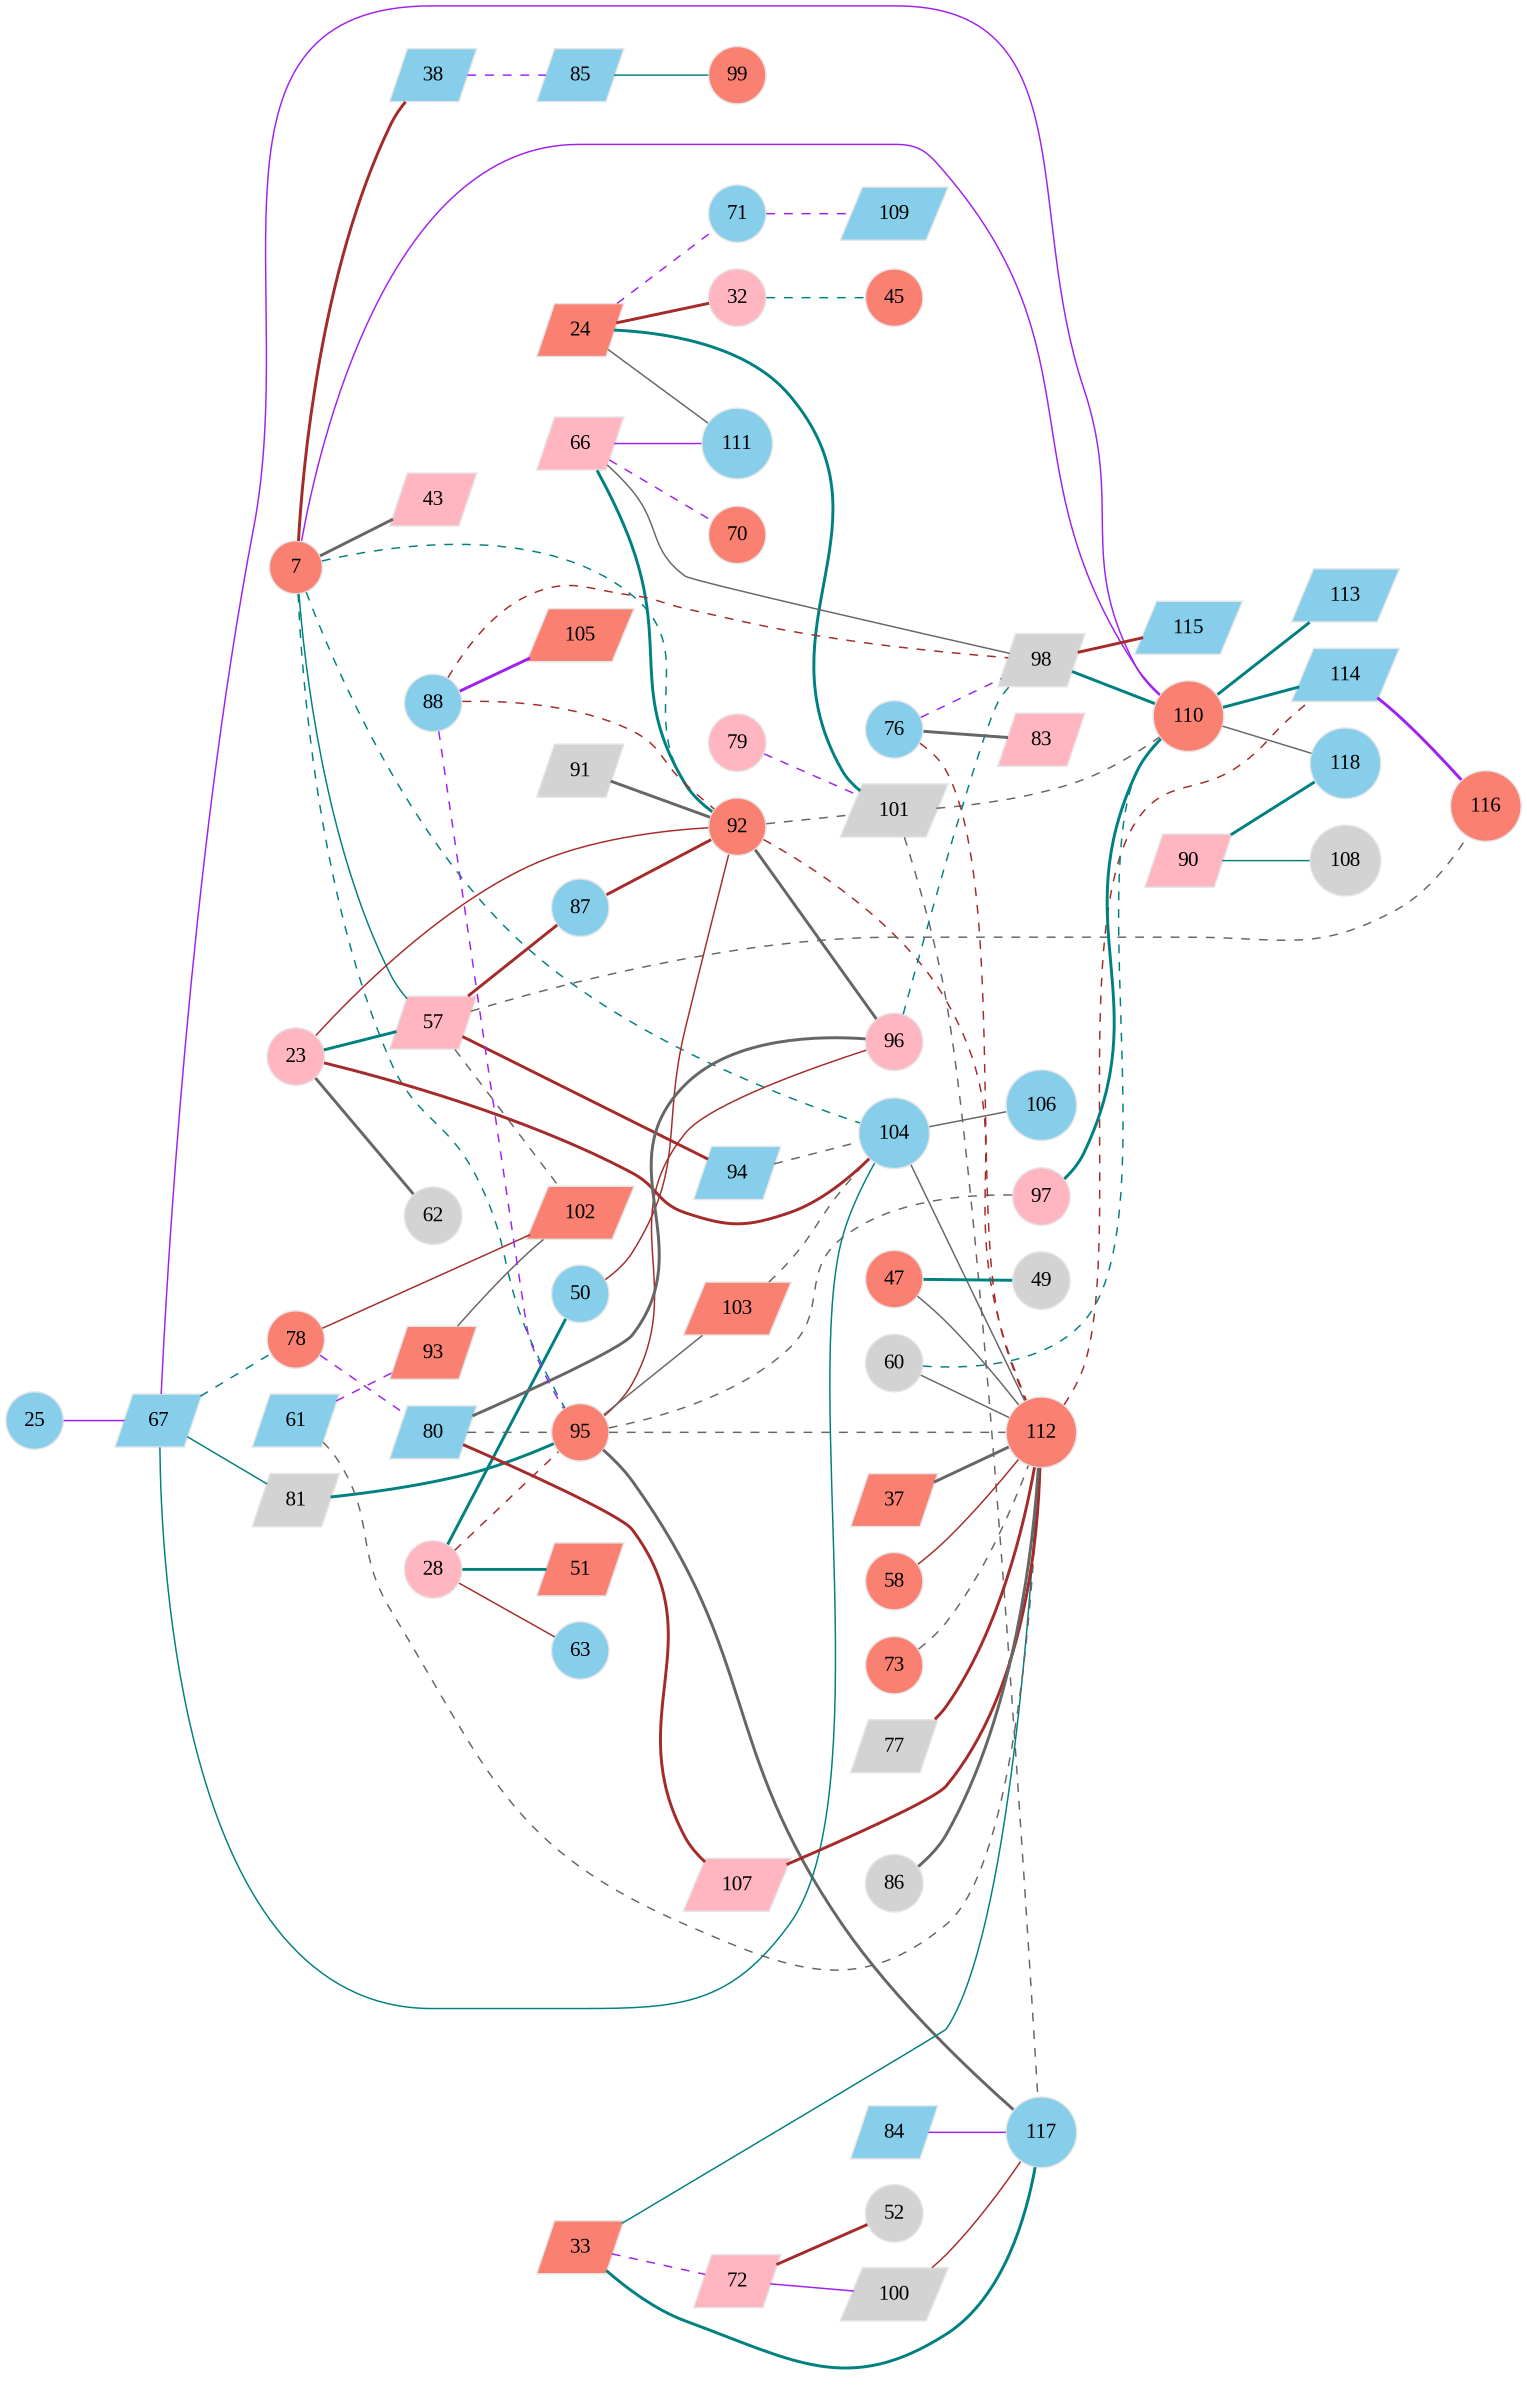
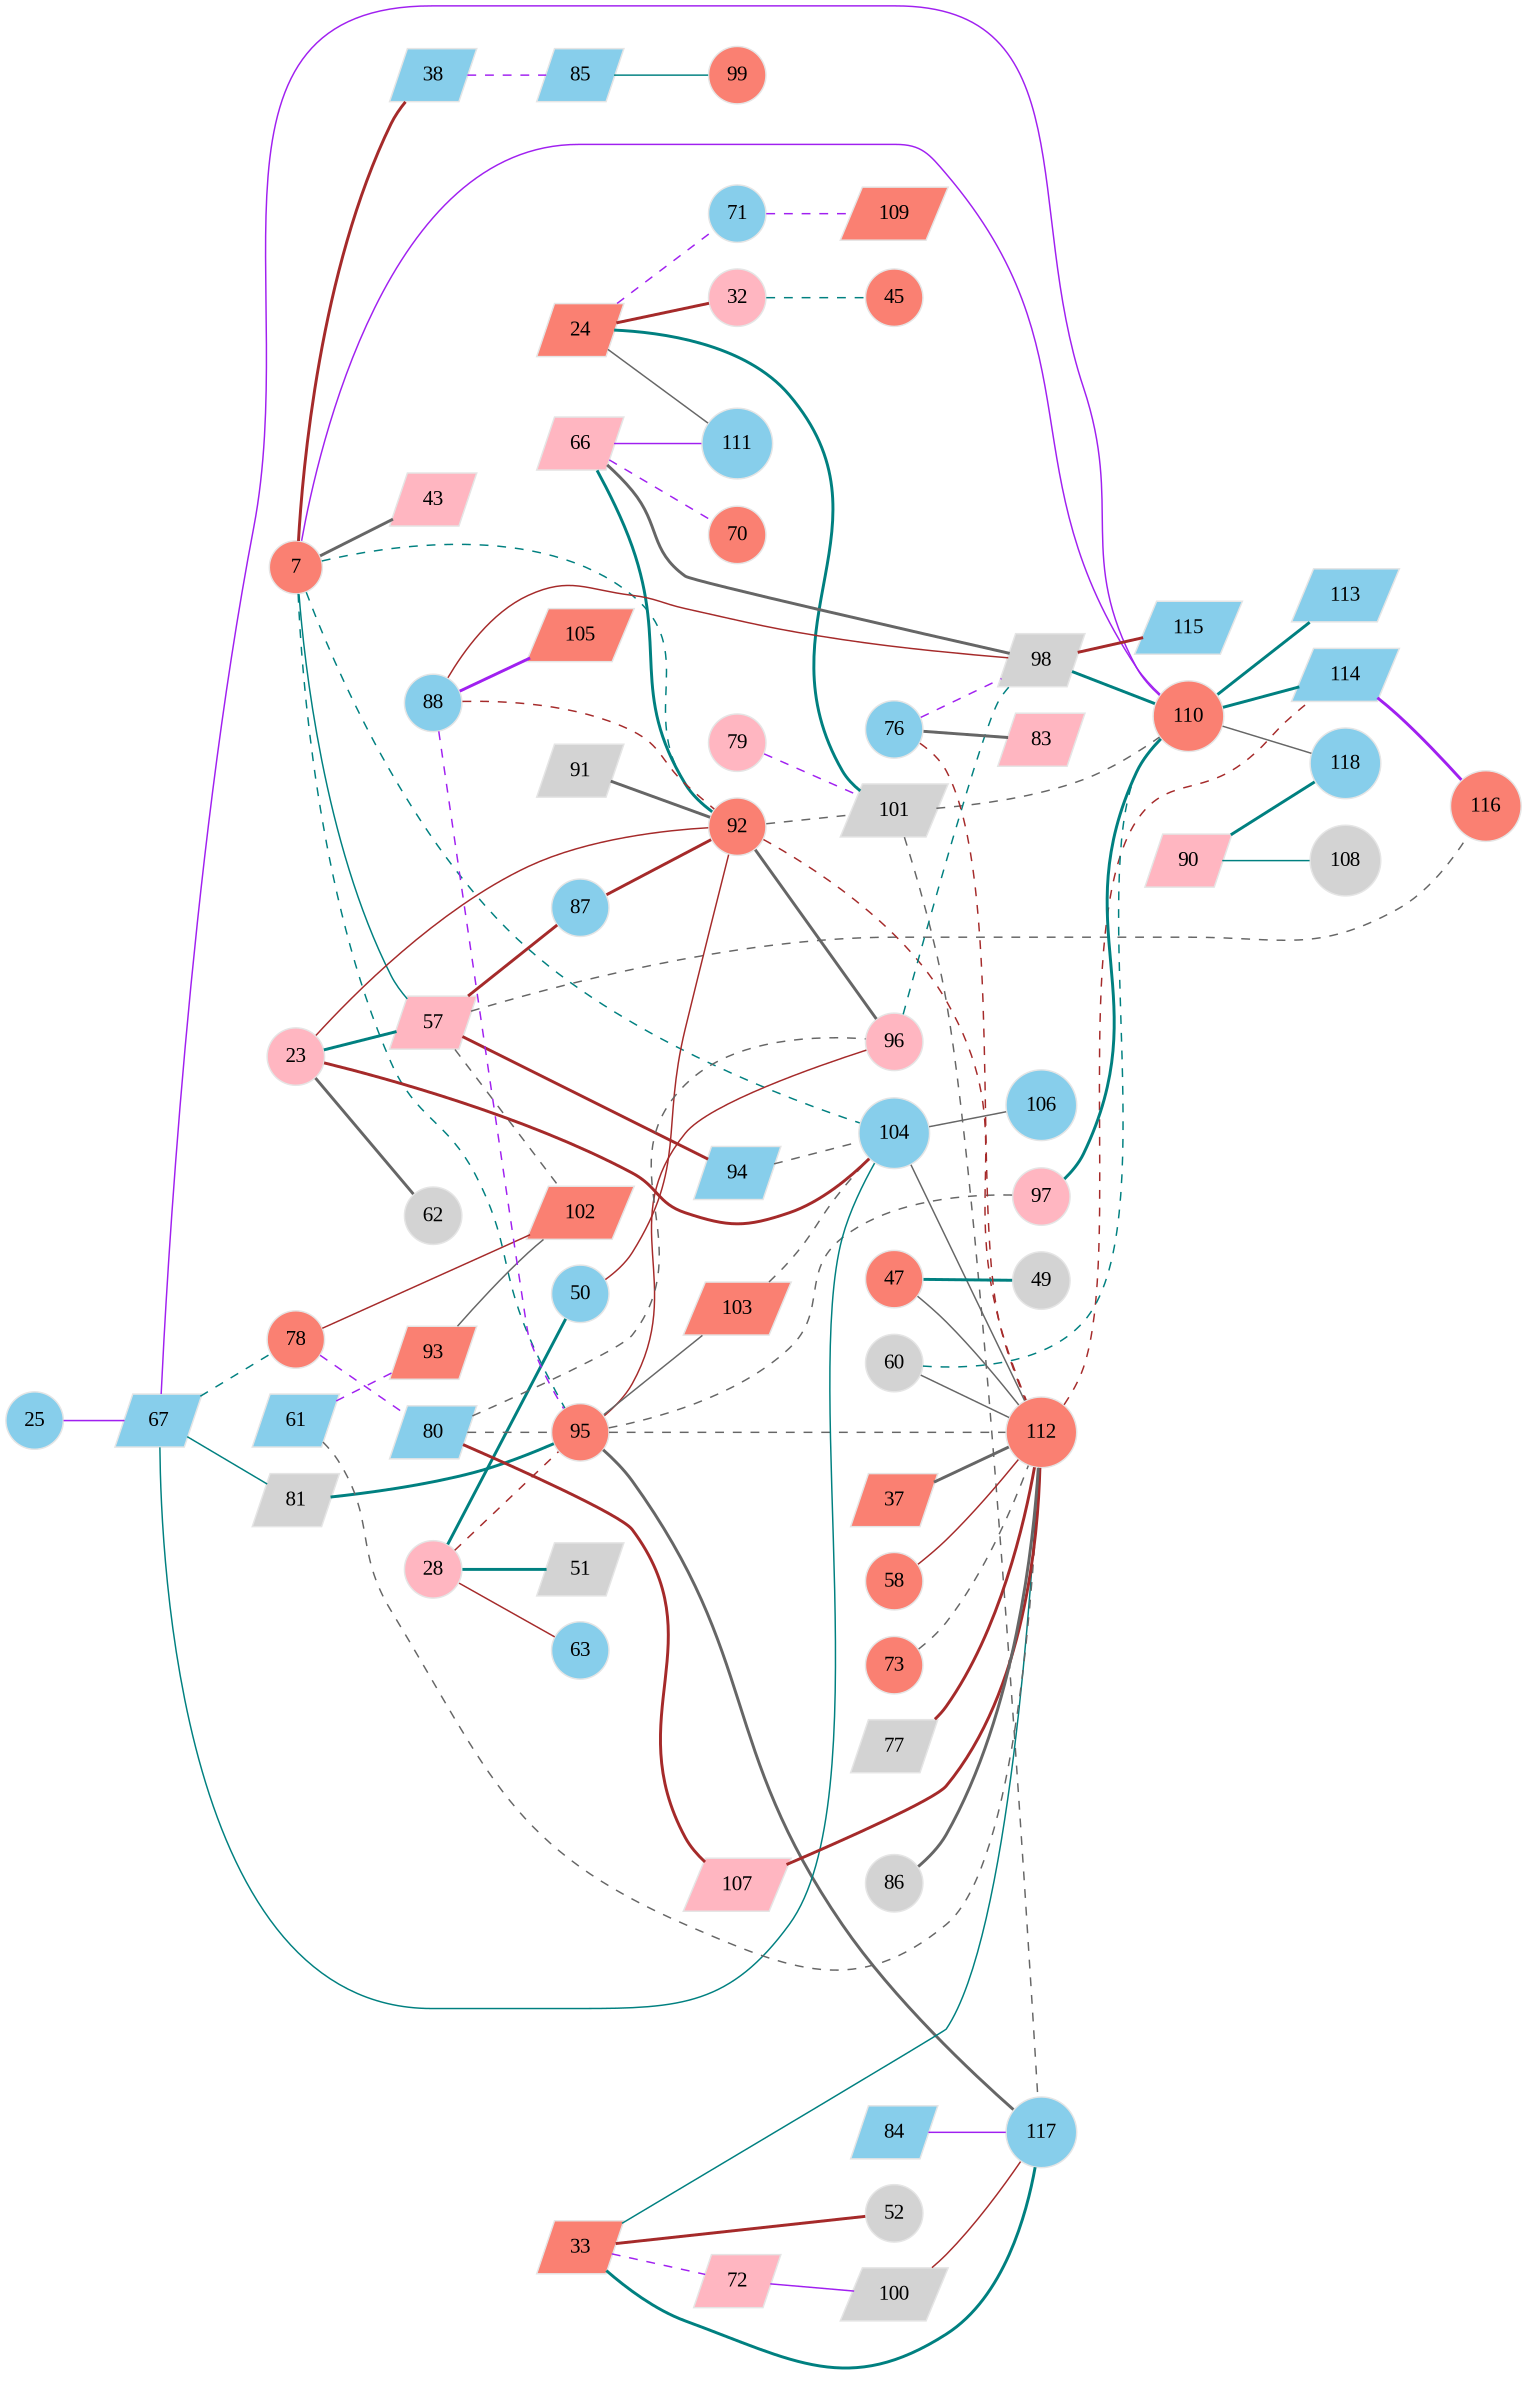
node "109": fillcolor skyblue -> salmon
edge "66" -- "98": style solid -> bold
edge "98" -- "88": style dashed -> solid
edge "96" -- "80": style bold -> dashed
node "51": fillcolor salmon -> lightgrey
edge "52" -- "72": now "52" -- "33"
